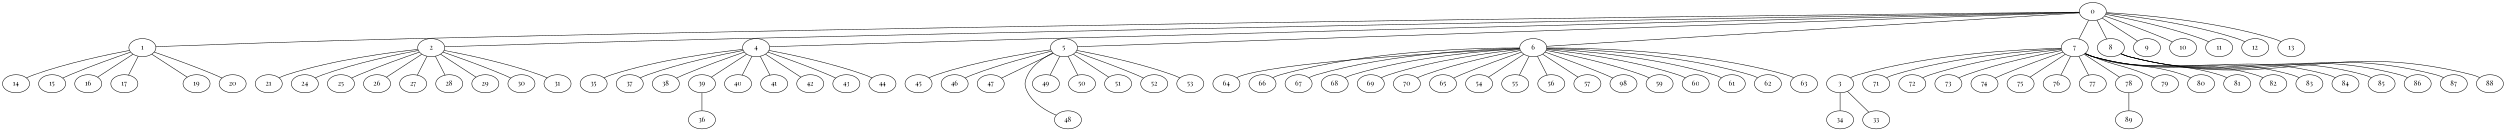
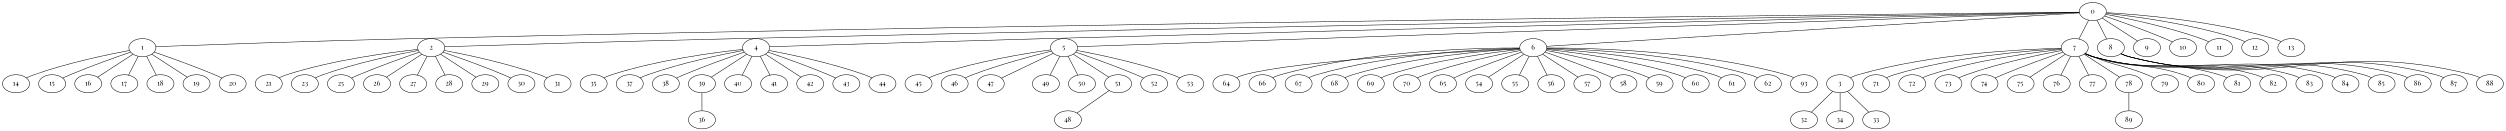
node "18": added
node "24": label "24" -> "23"
node "98": label "98" -> "58"
node "63": label "63" -> "93"
edge "5" -- "48": now "51" -- "48"
node "32": added
